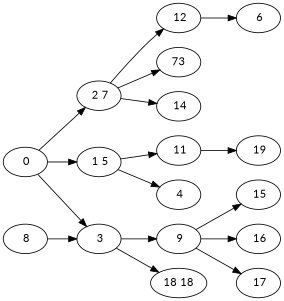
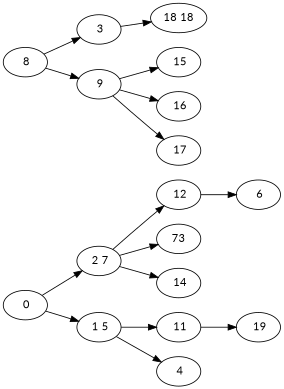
edge "0" -> "3": removed
edge "3" -> "9": now "8" -> "9"
